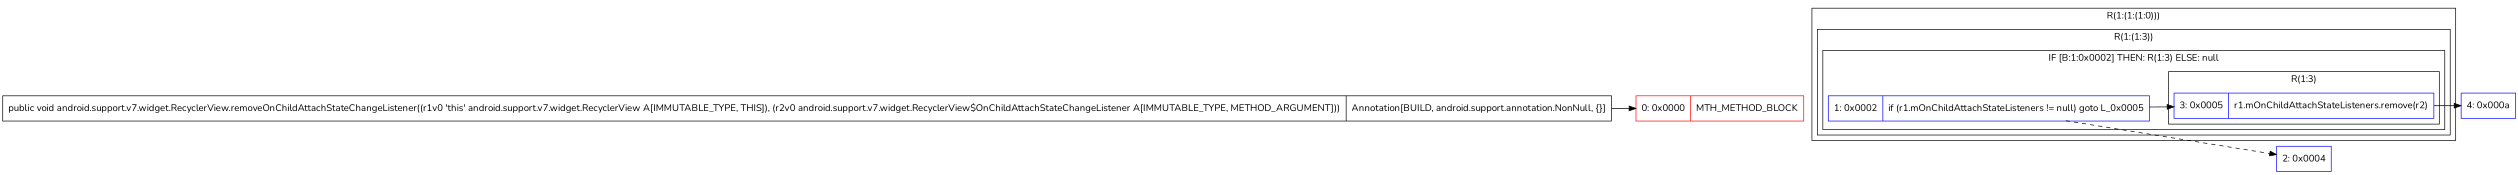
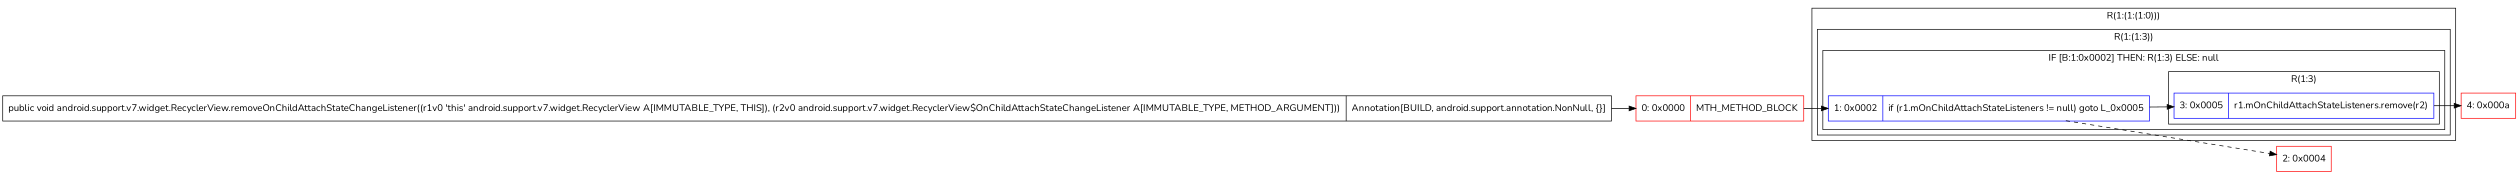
node "4: 0x000a": color blue -> red
edge "0: 0x0000" -> "1: 0x0002": added
node "2: 0x0004": color blue -> red
